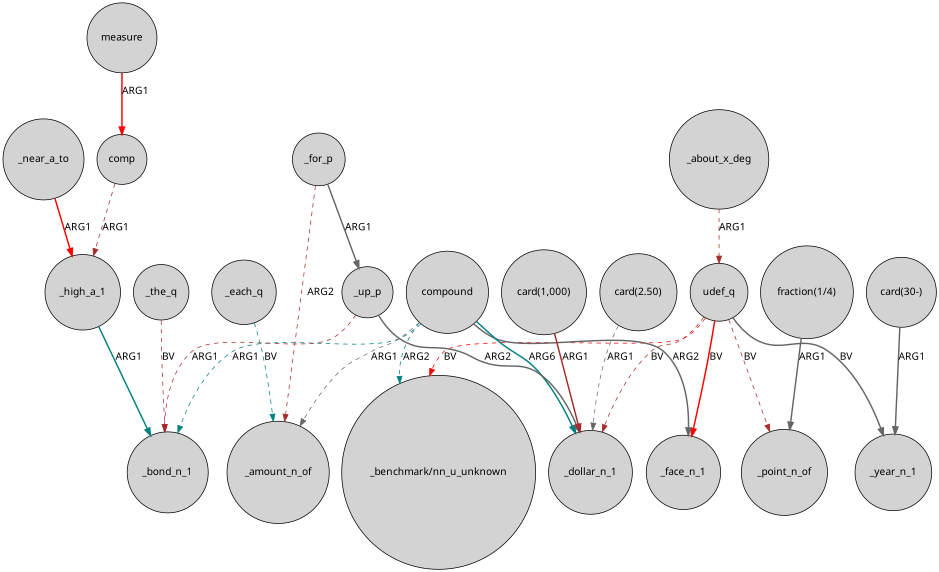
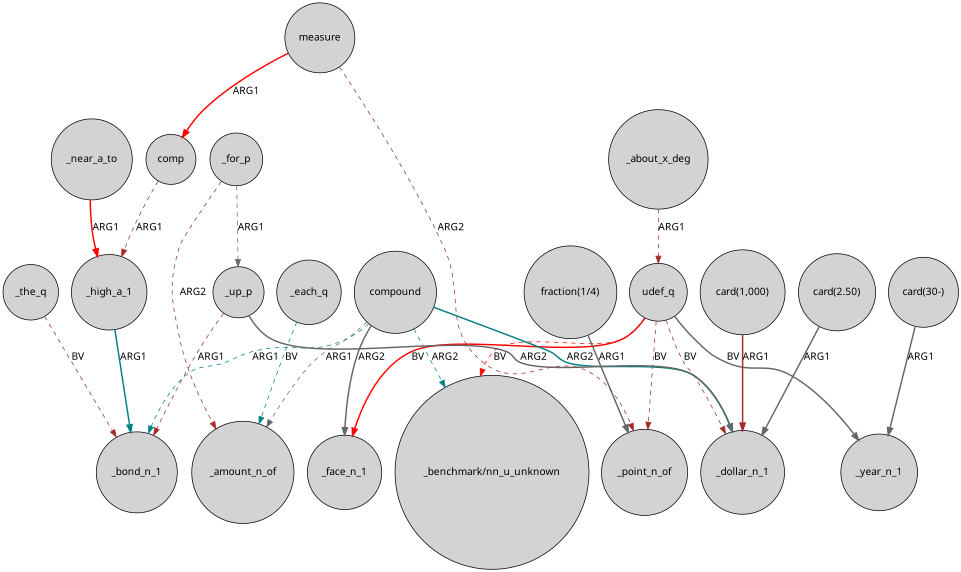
edge "_for_p" -> "_up_p": style bold -> dashed
edge "measure" -> "_point_n_of": added, label "ARG2"
edge "compound" -> "_dollar_n_1": label "ARG6" -> "ARG2"
edge "card(2.50)" -> "_dollar_n_1": style dashed -> bold
